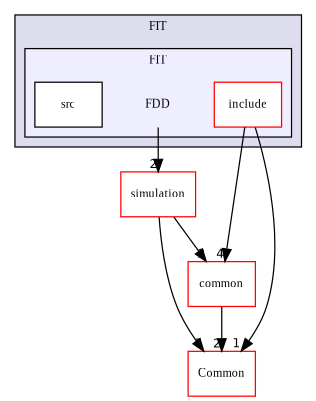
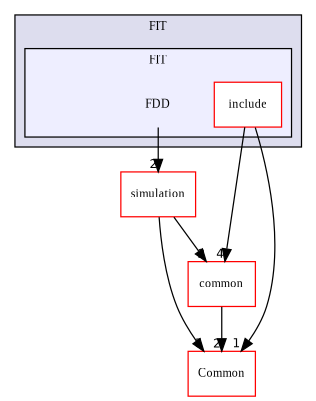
node "src": removed
